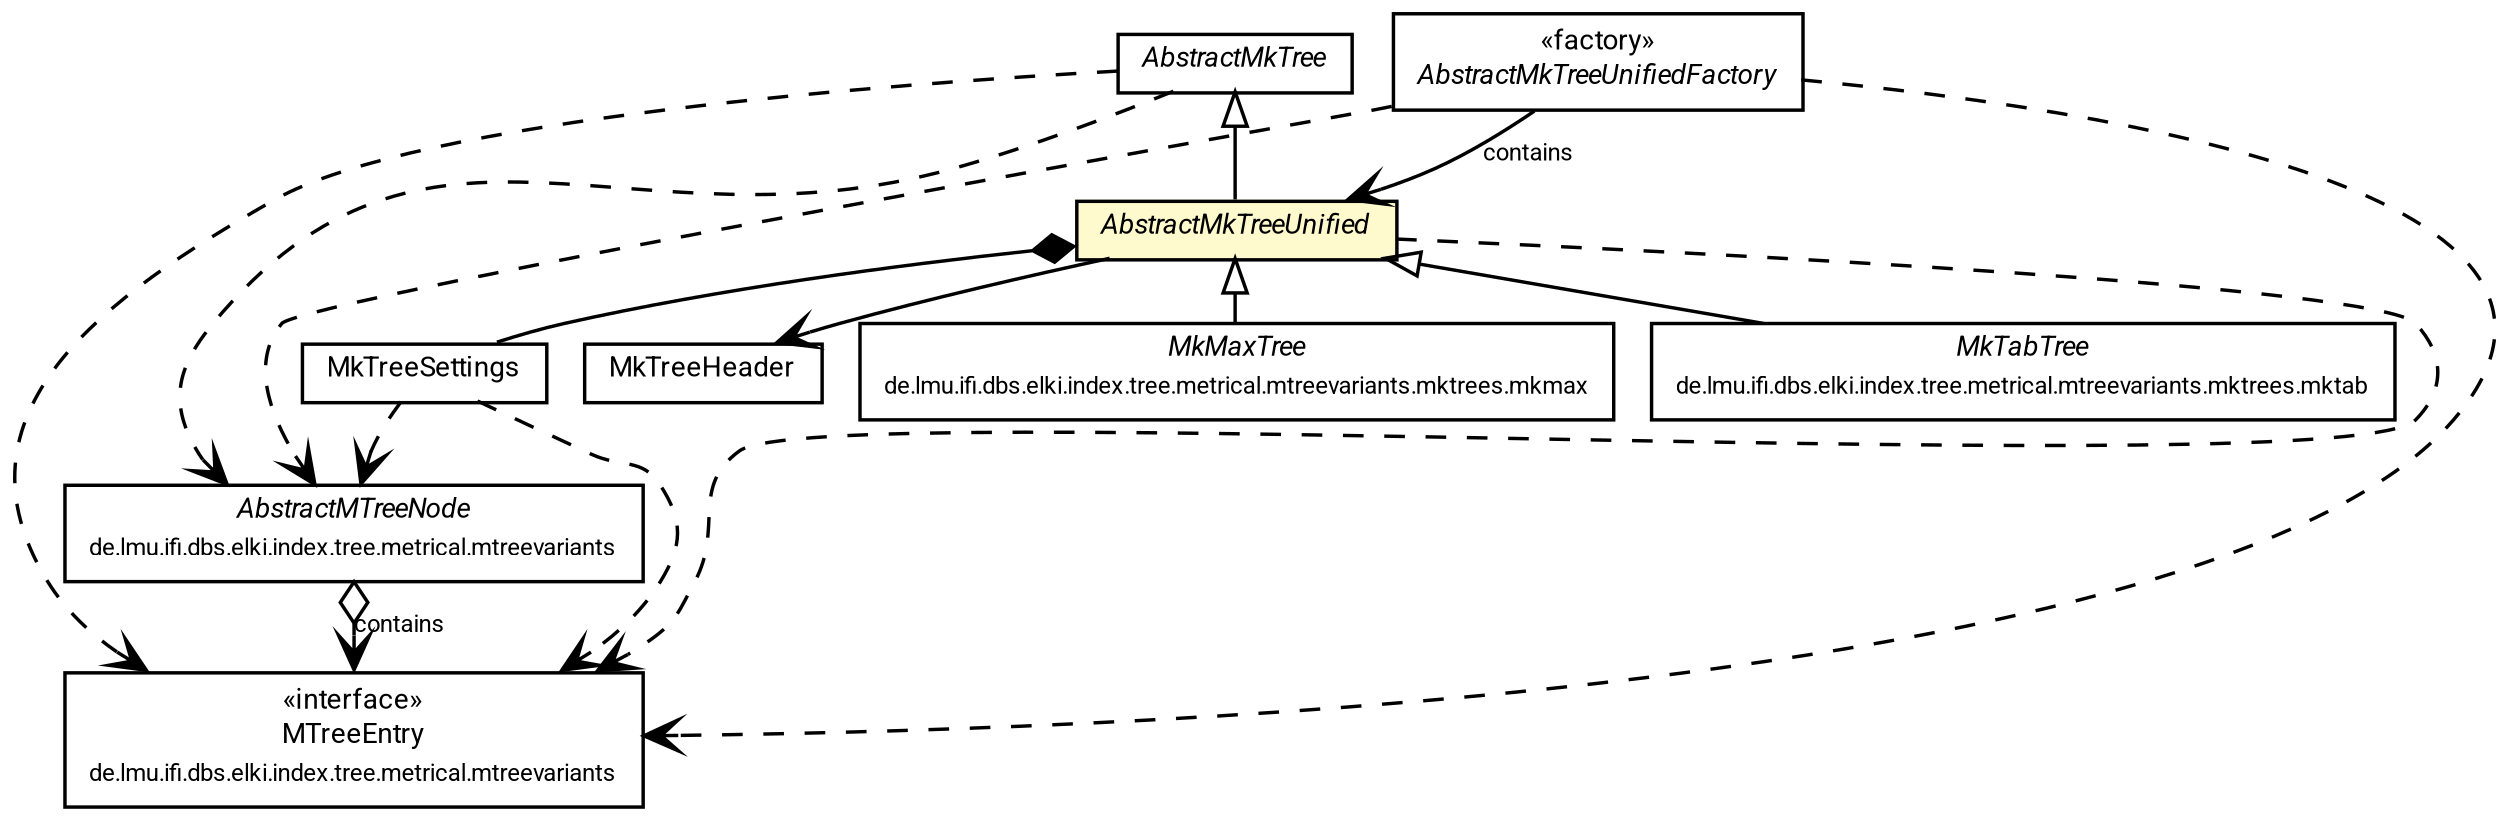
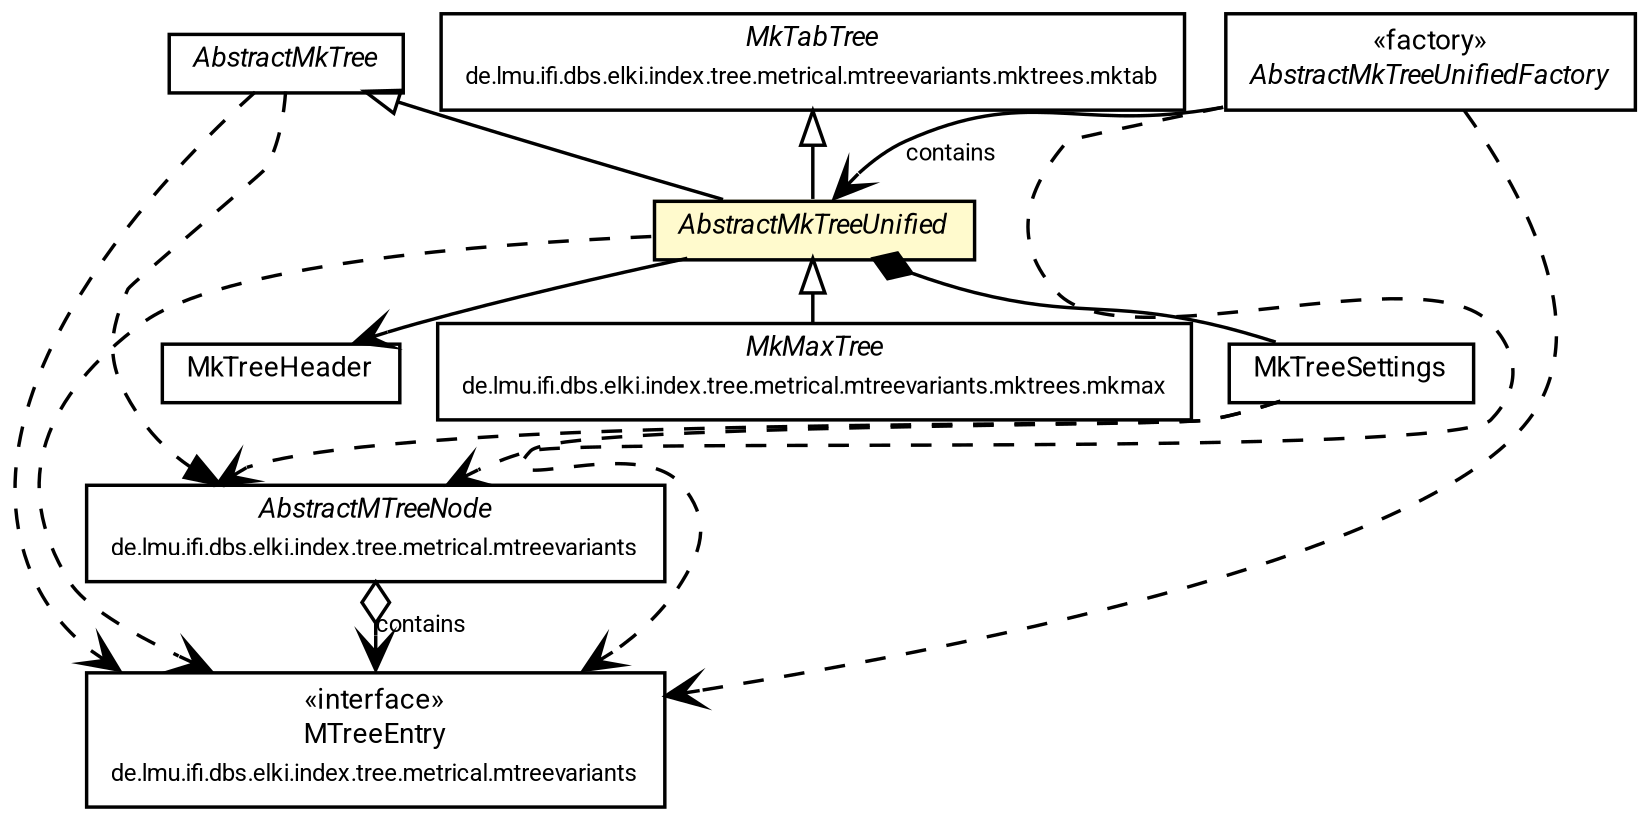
edge "AbstractMkTree" -> "AbstractMTreeNode": arrowhead open -> normal
edge "MkTabTree" -> "AbstractMkTreeUnified": reversed
